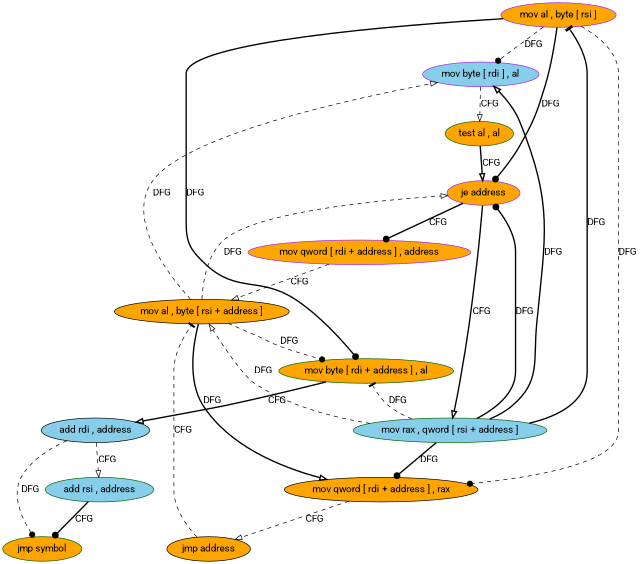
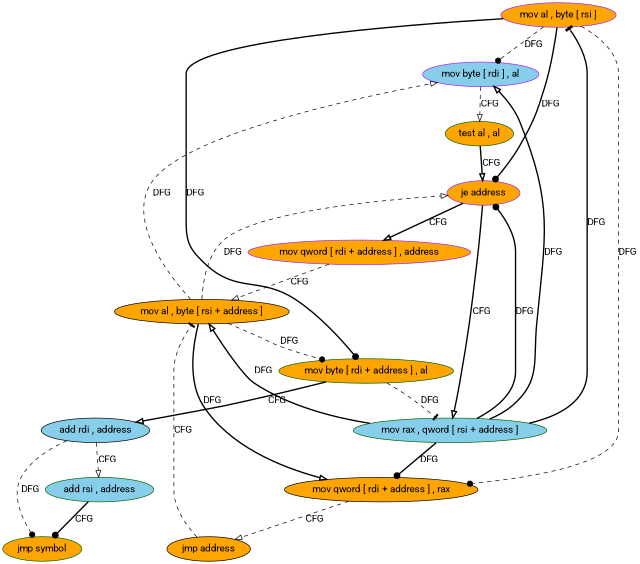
edge "je address" -> "mov qword [ rdi + address ] , address": arrowhead dot -> onormal
edge "mov rax , qword [ rsi + address ]" -> "mov al , byte [ rsi + address ]": style dashed -> bold
edge "mov rax , qword [ rsi + address ]" -> "mov byte [ rdi + address ] , al": reversed
